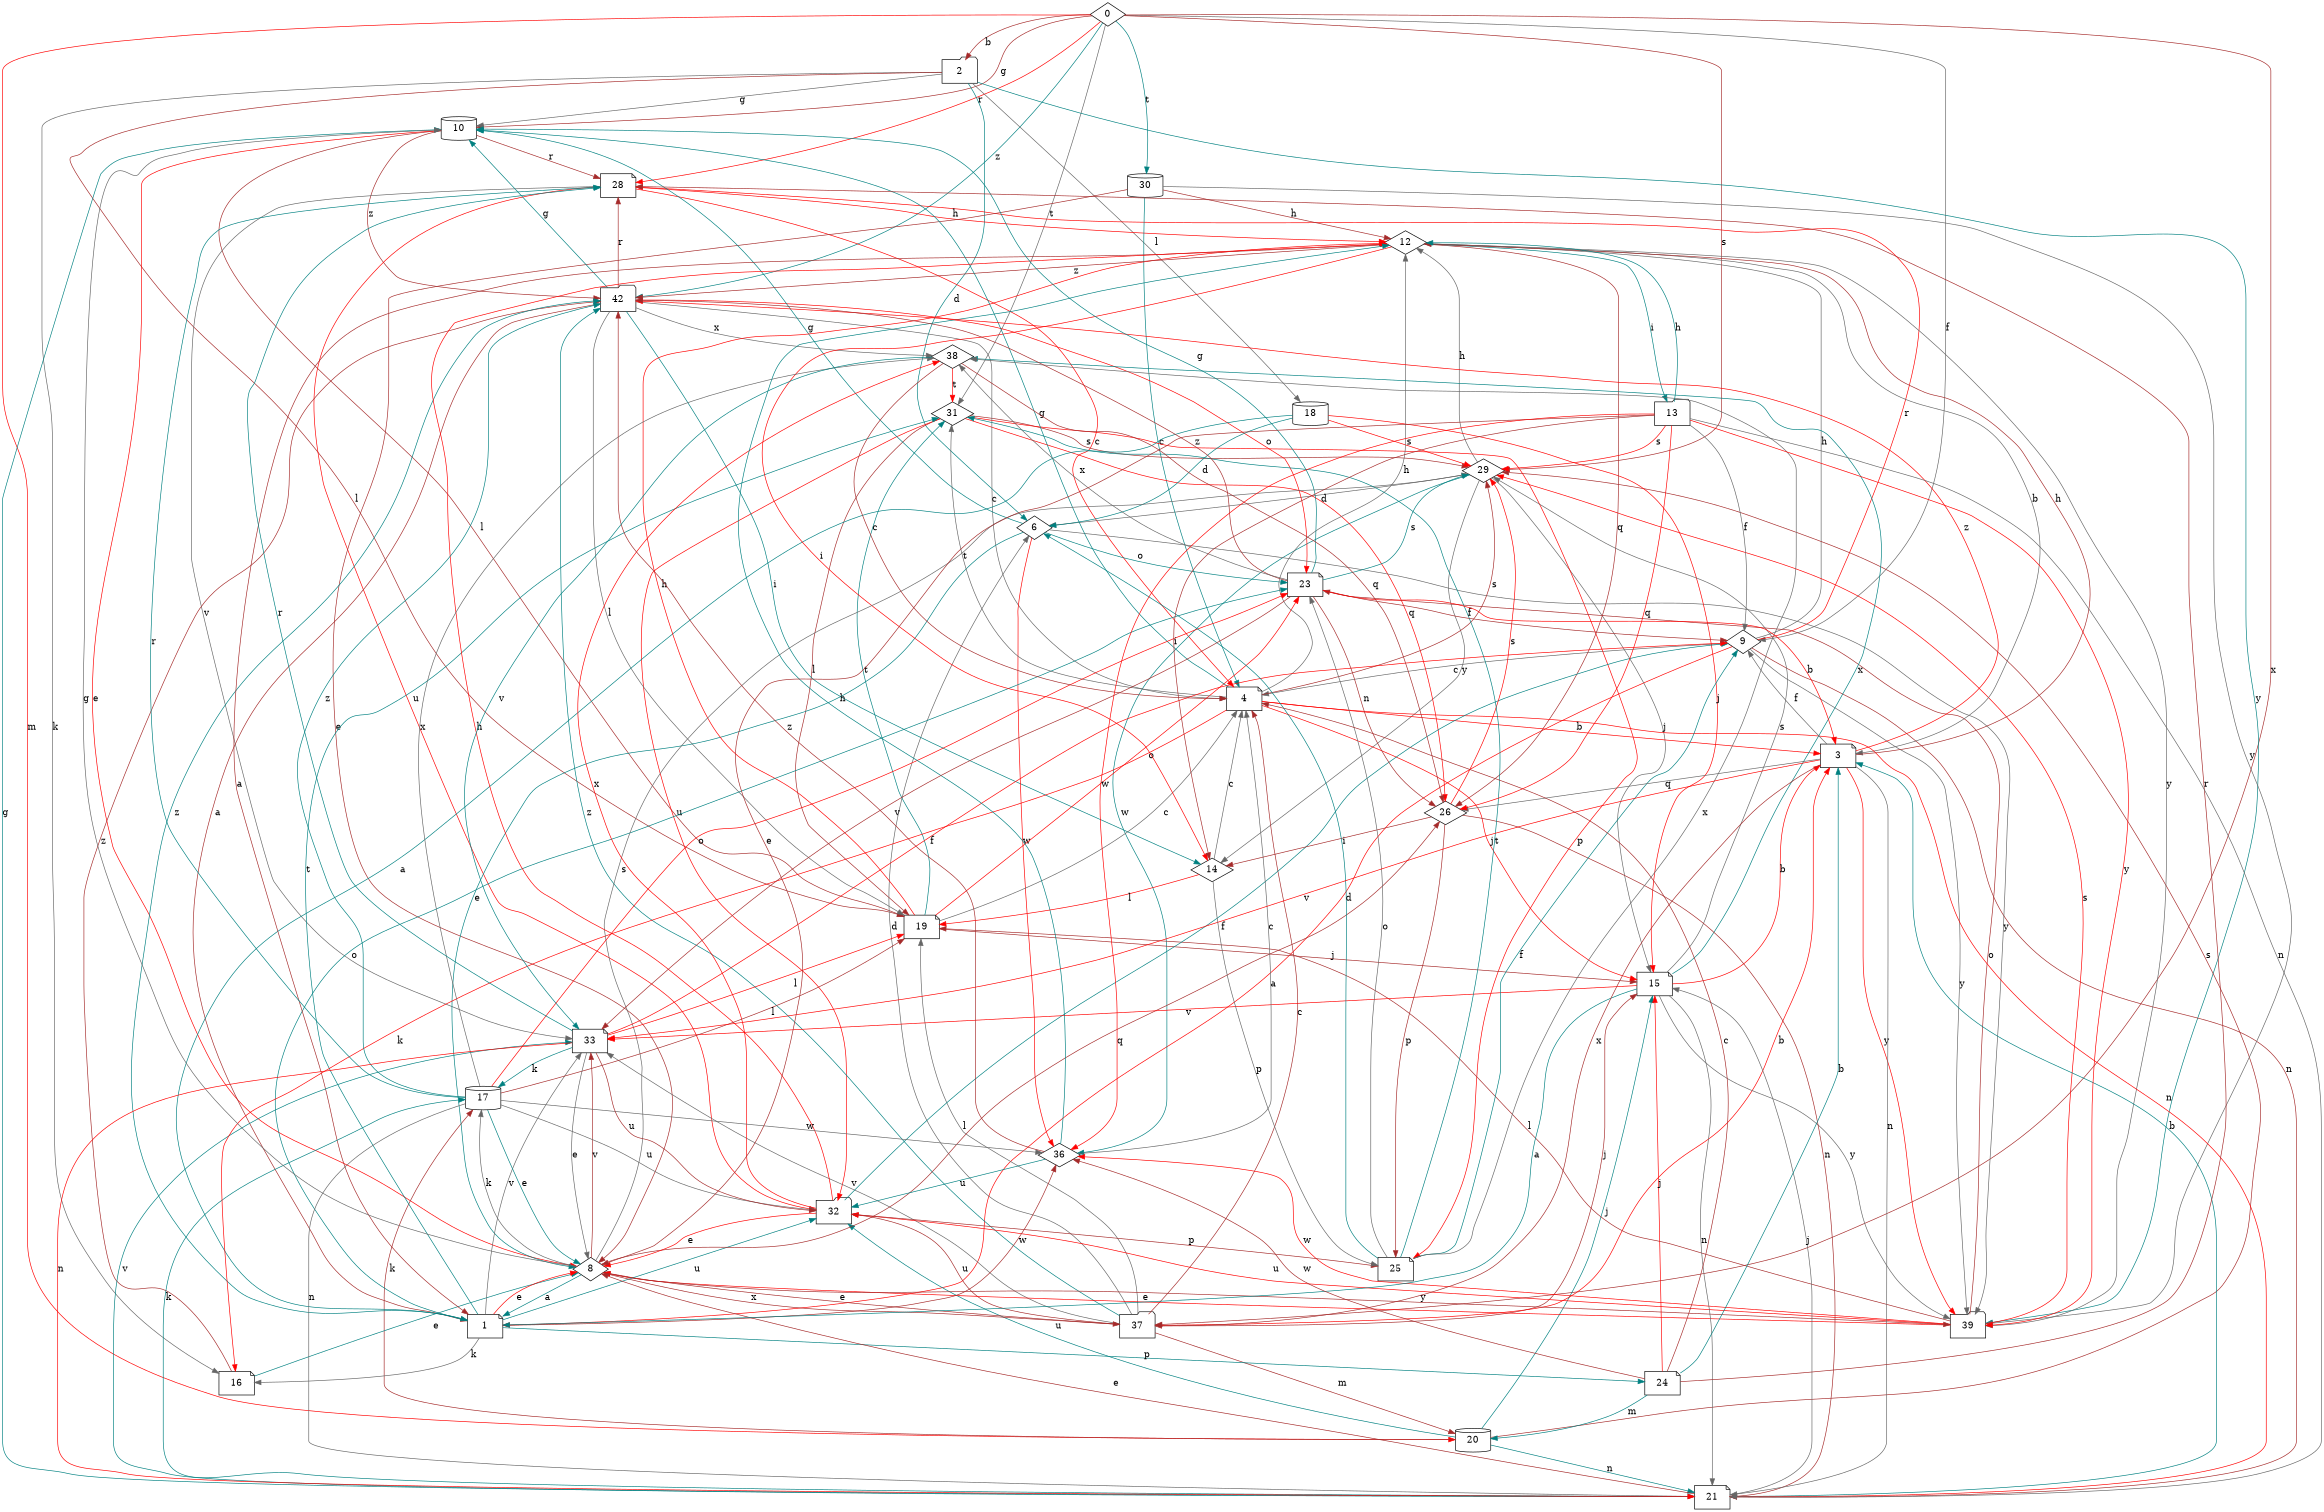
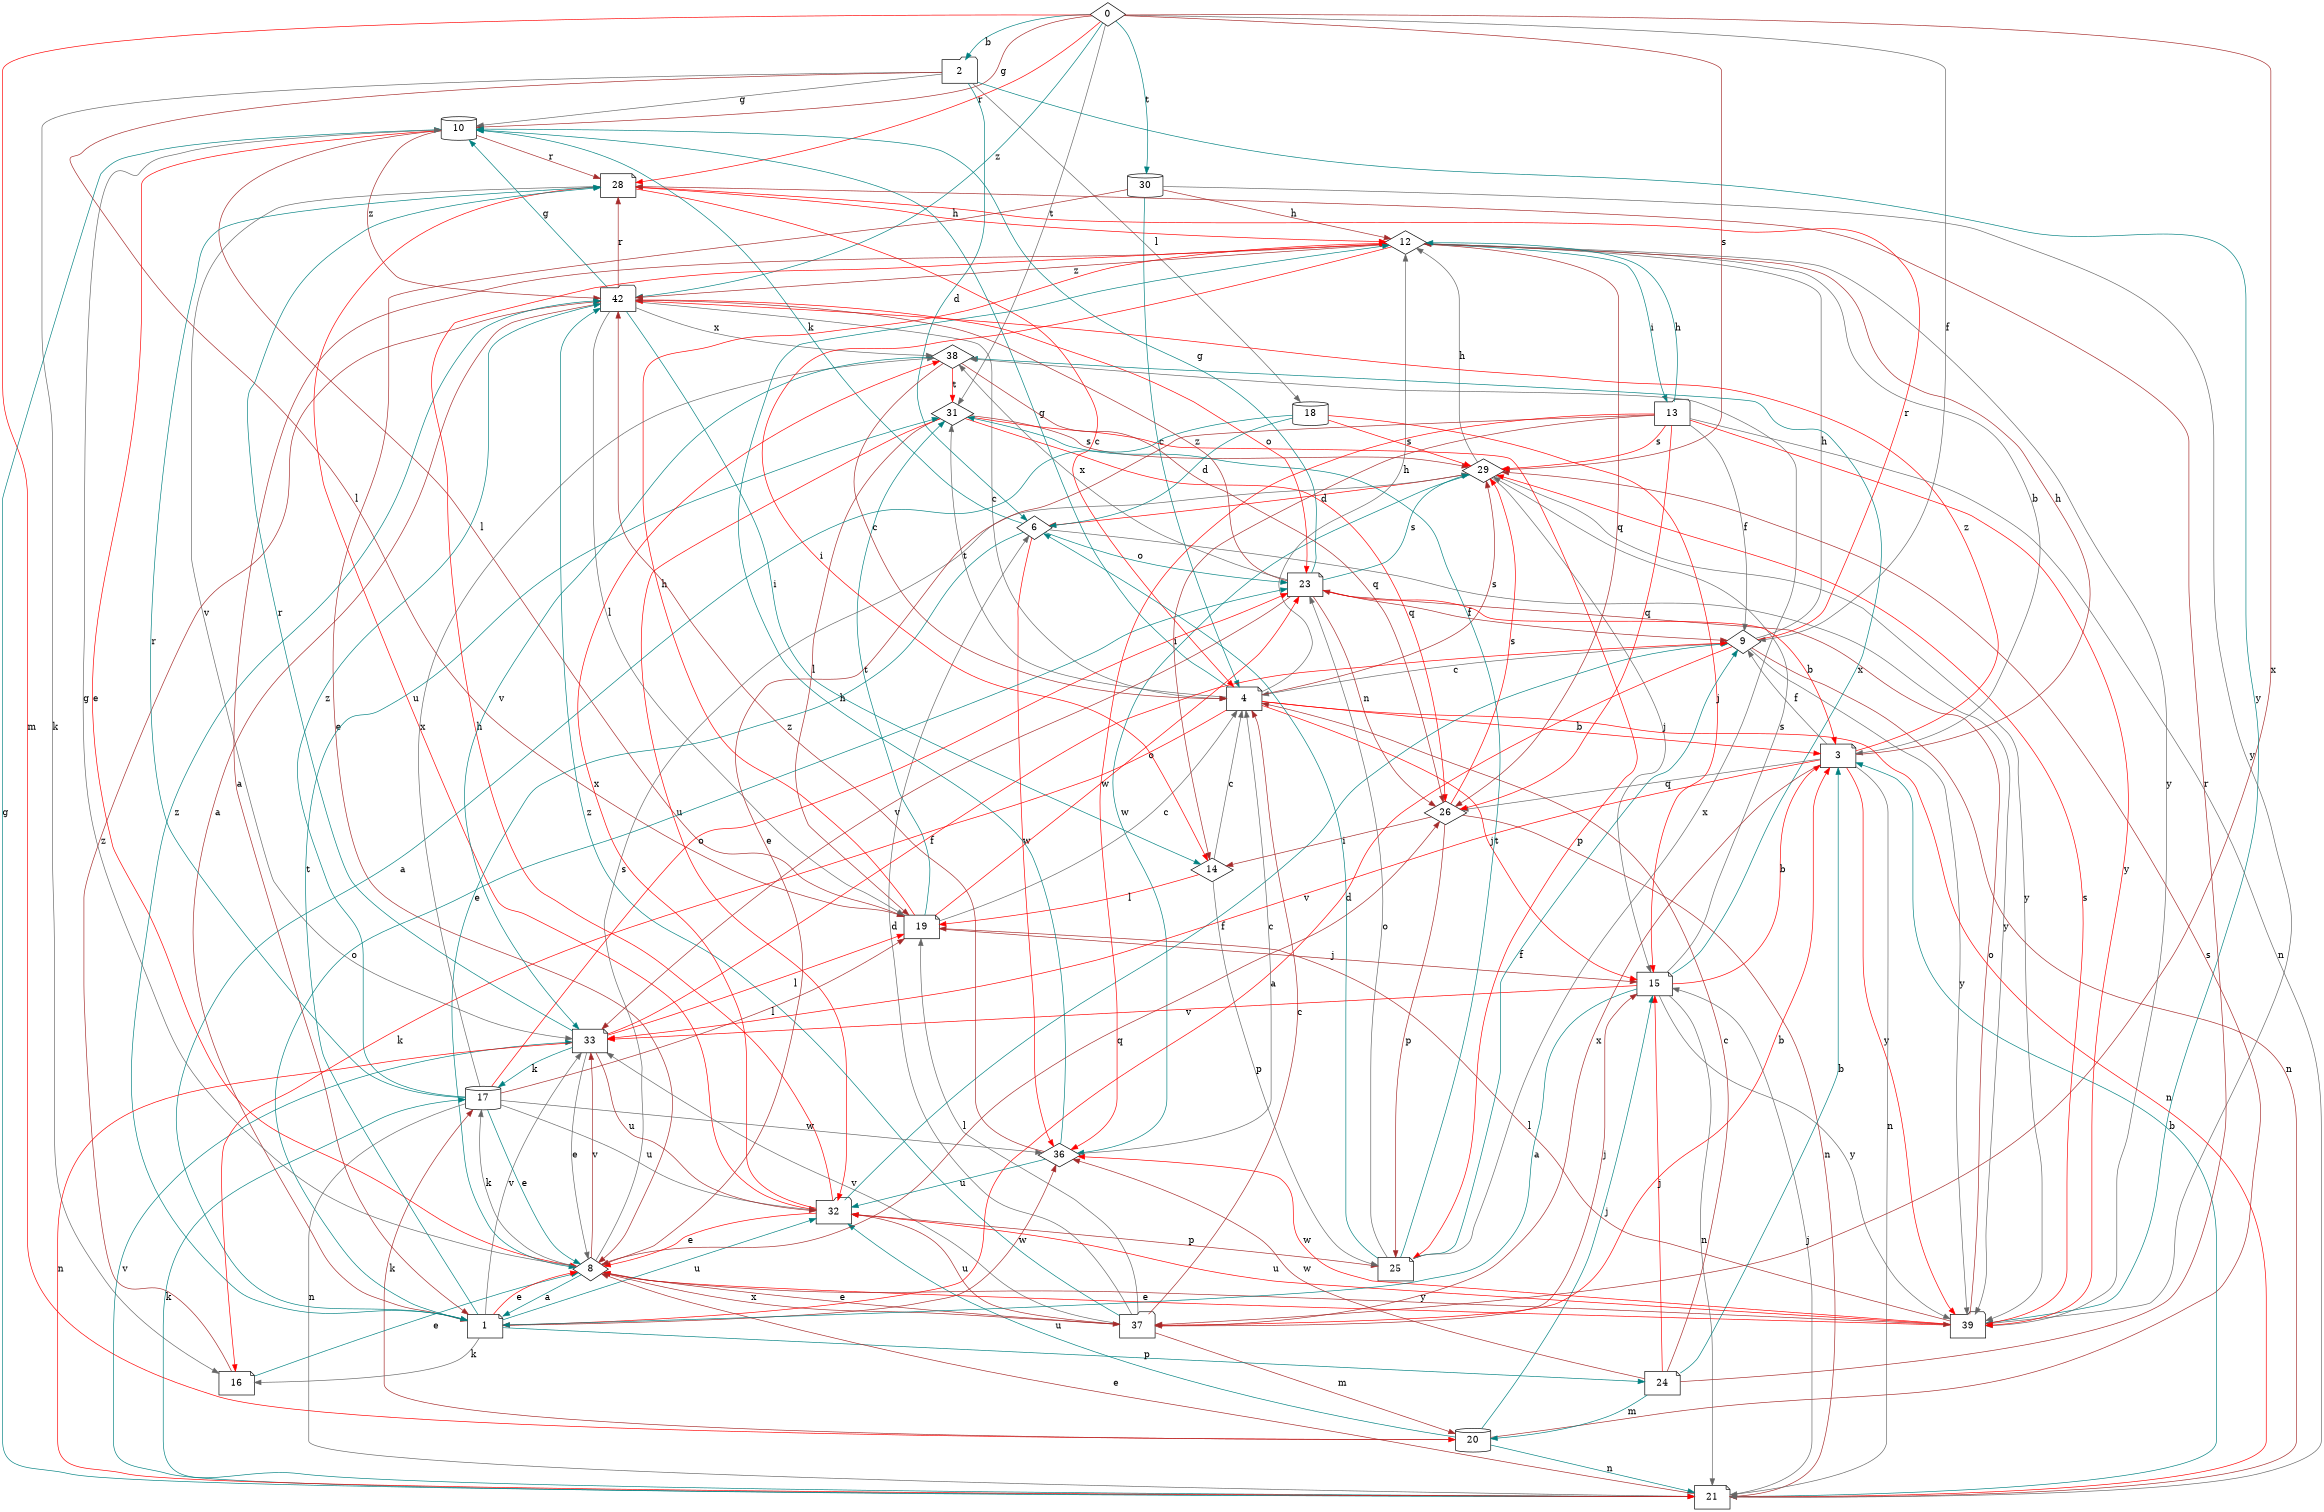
edge "0" -> "2": color brown -> teal
edge "6" -> "10": label "g" -> "k"
edge "29" -> "6": color gray40 -> red
edge "29" -> "14": now "29" -> "39"
